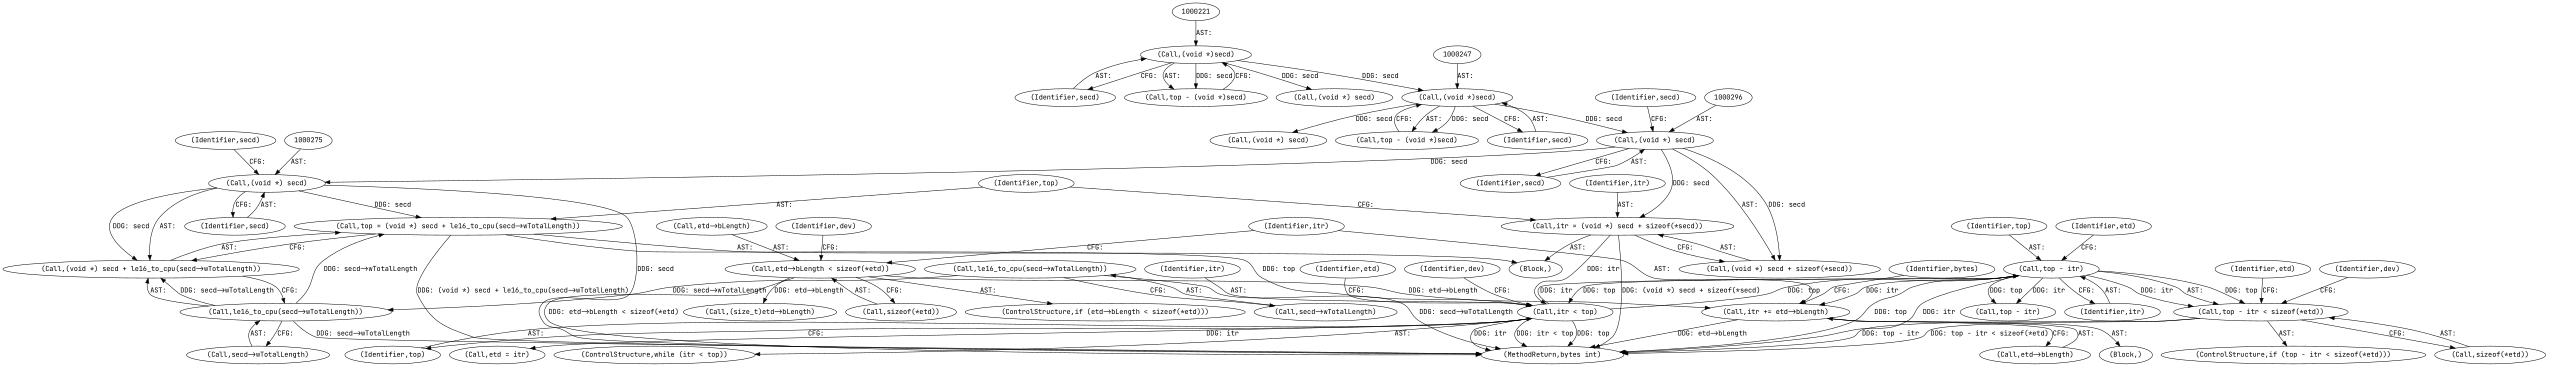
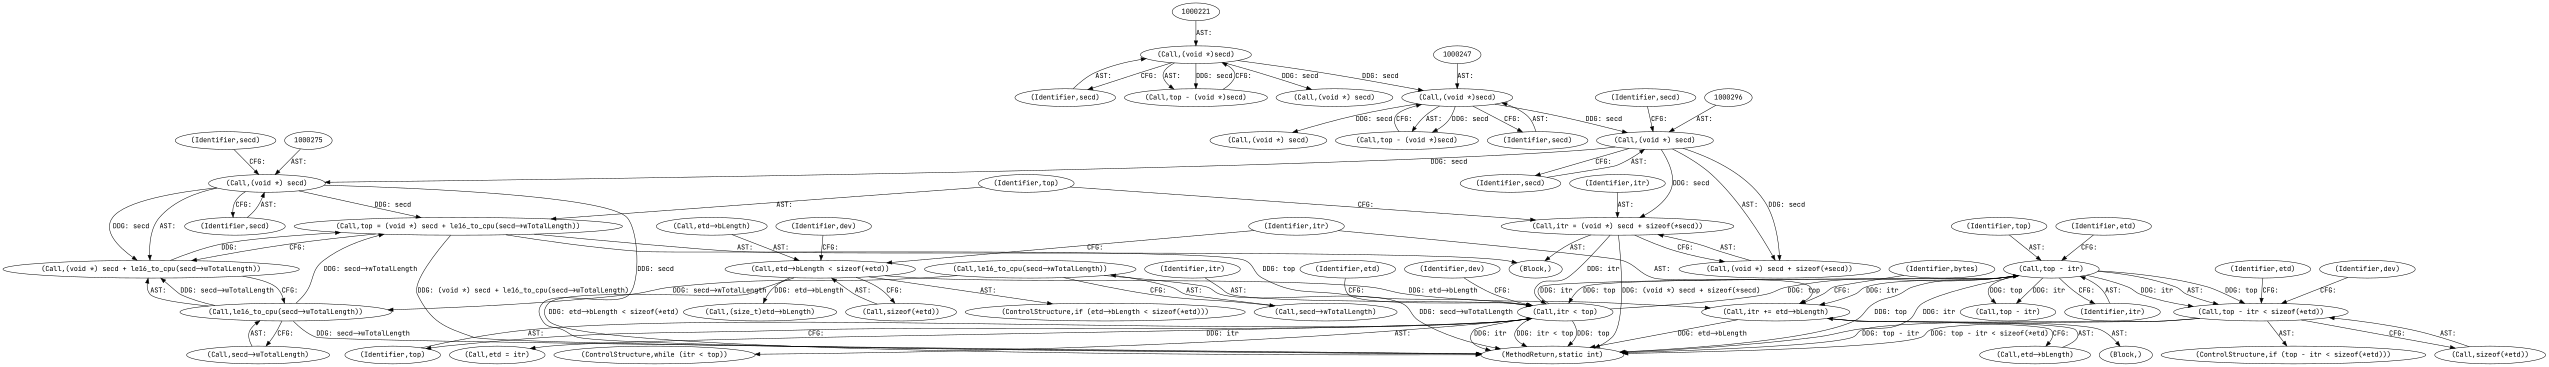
edge "(Call,(void *) secd + le16_to_cpu(secd->wTotalLength))" -> "(Call,top = (void *) secd + le16_to_cpu(secd->wTotalLength))": label "AST: " -> "DDG: "
node "(MethodReturn,bytes int)": label "(MethodReturn,bytes int)" -> "(MethodReturn,static int)"
